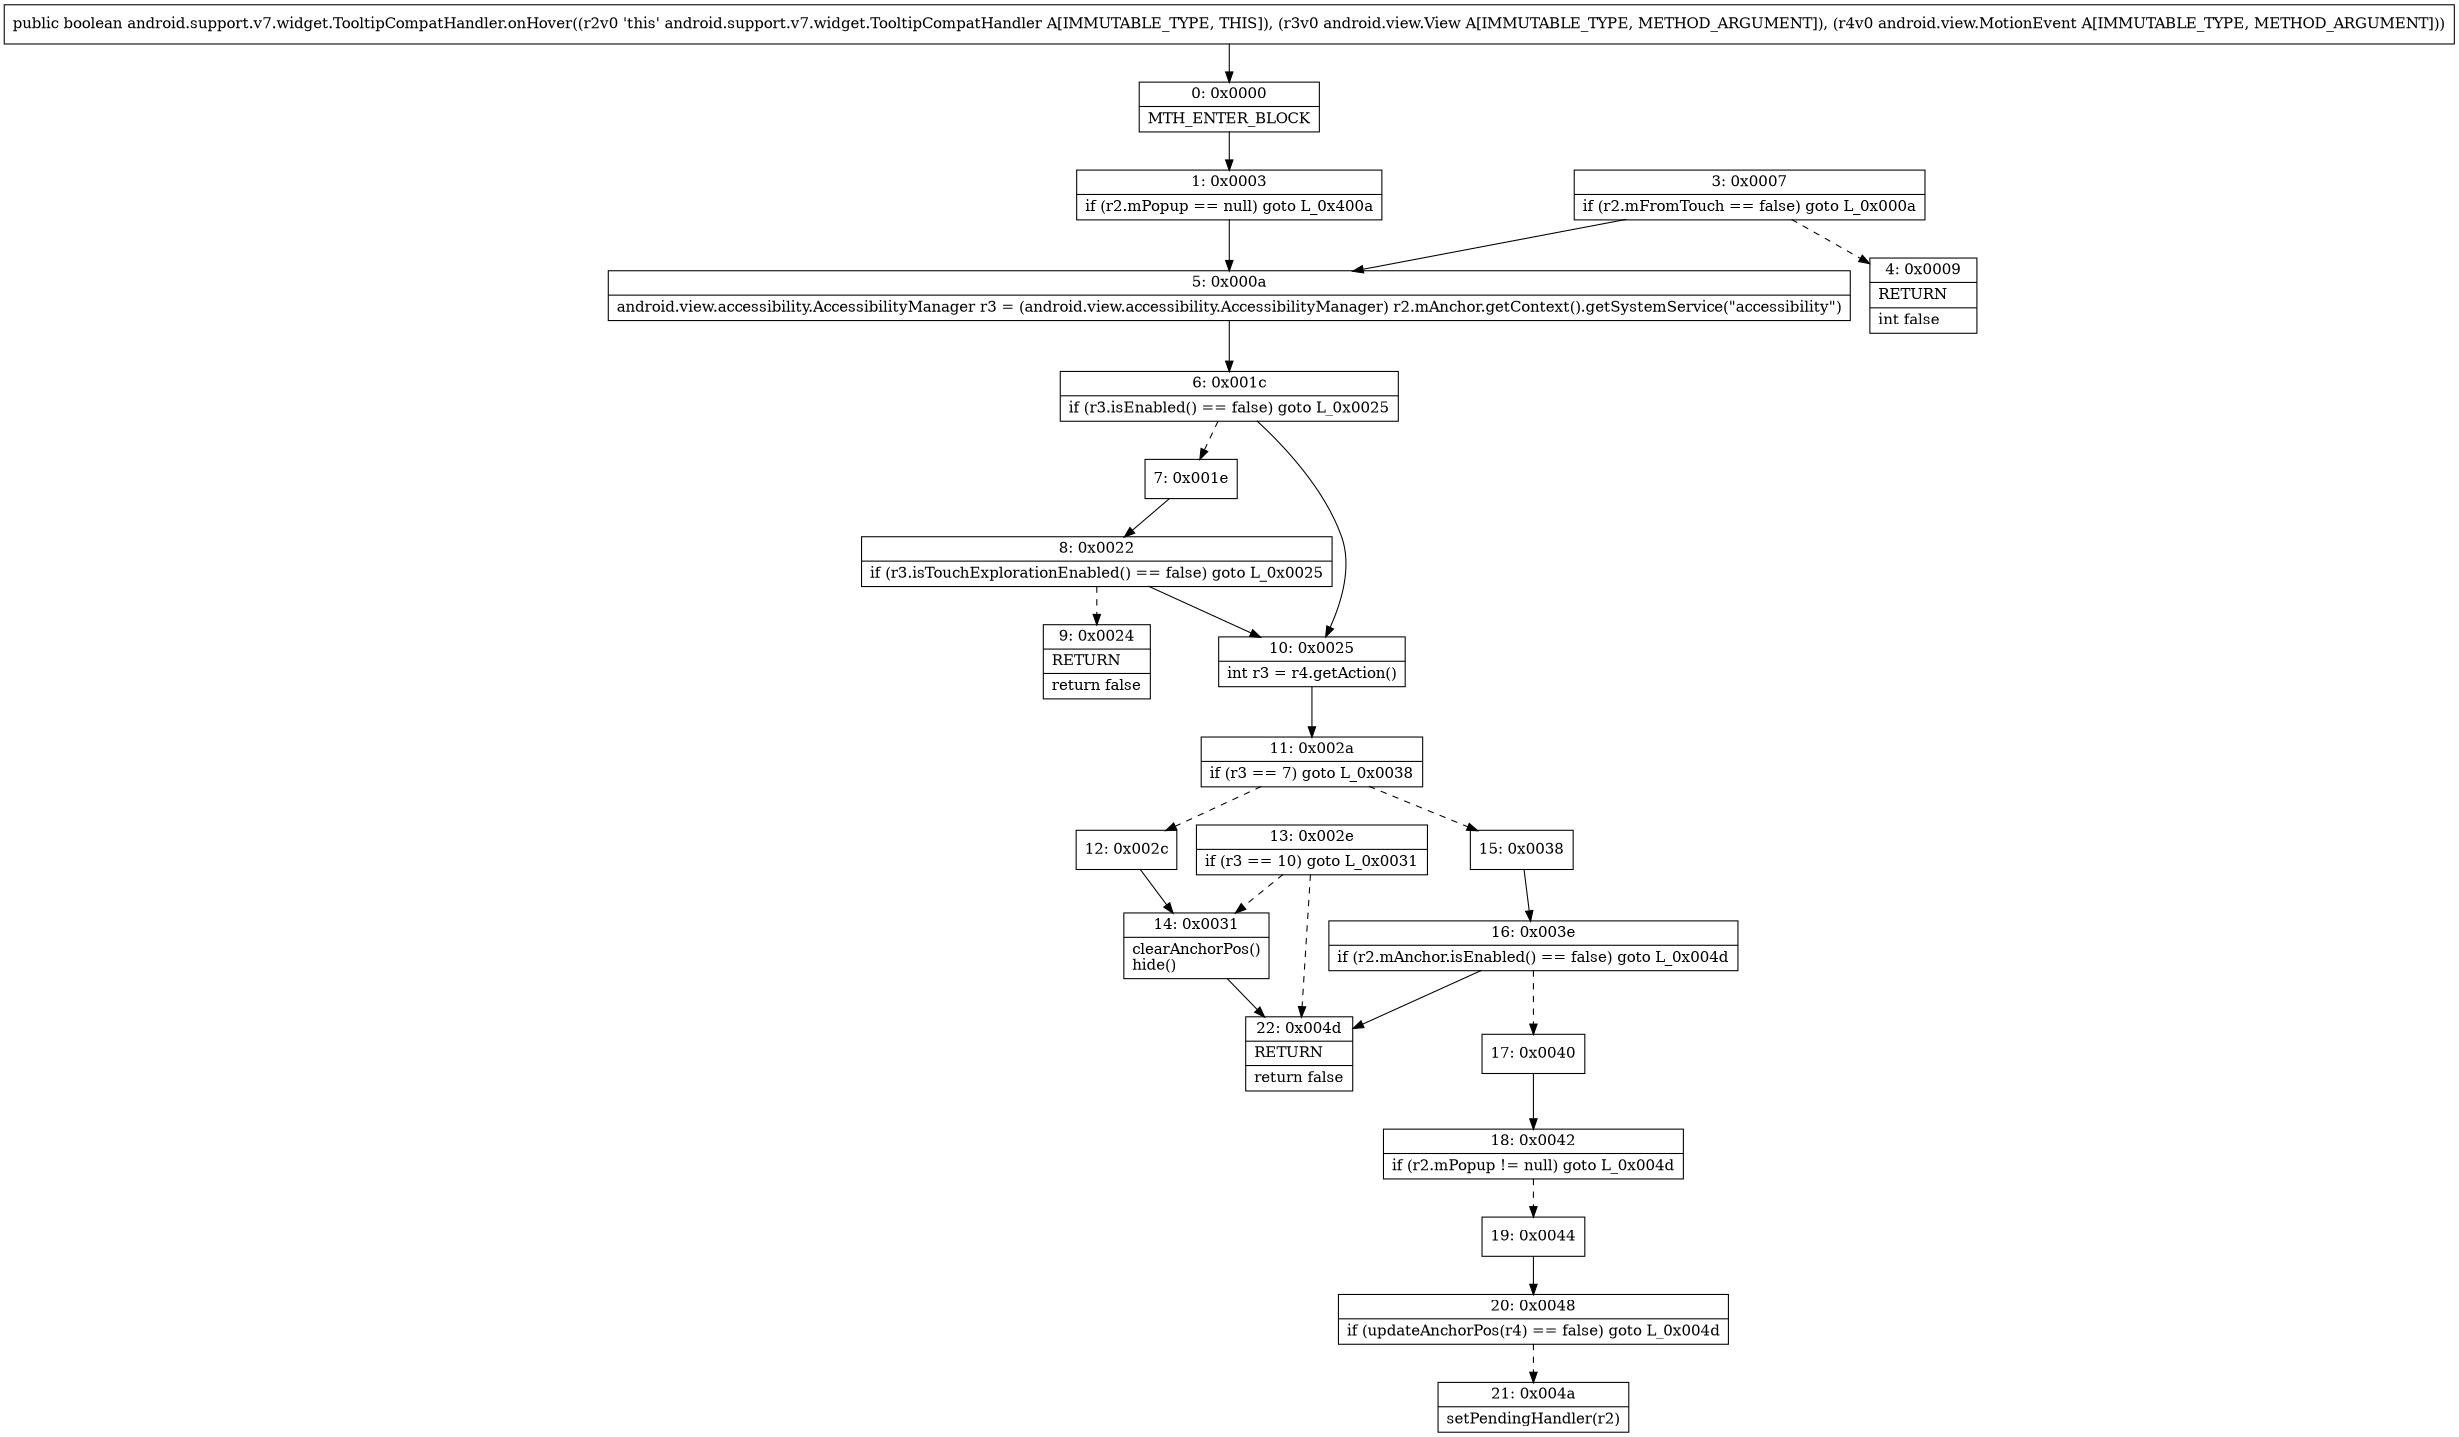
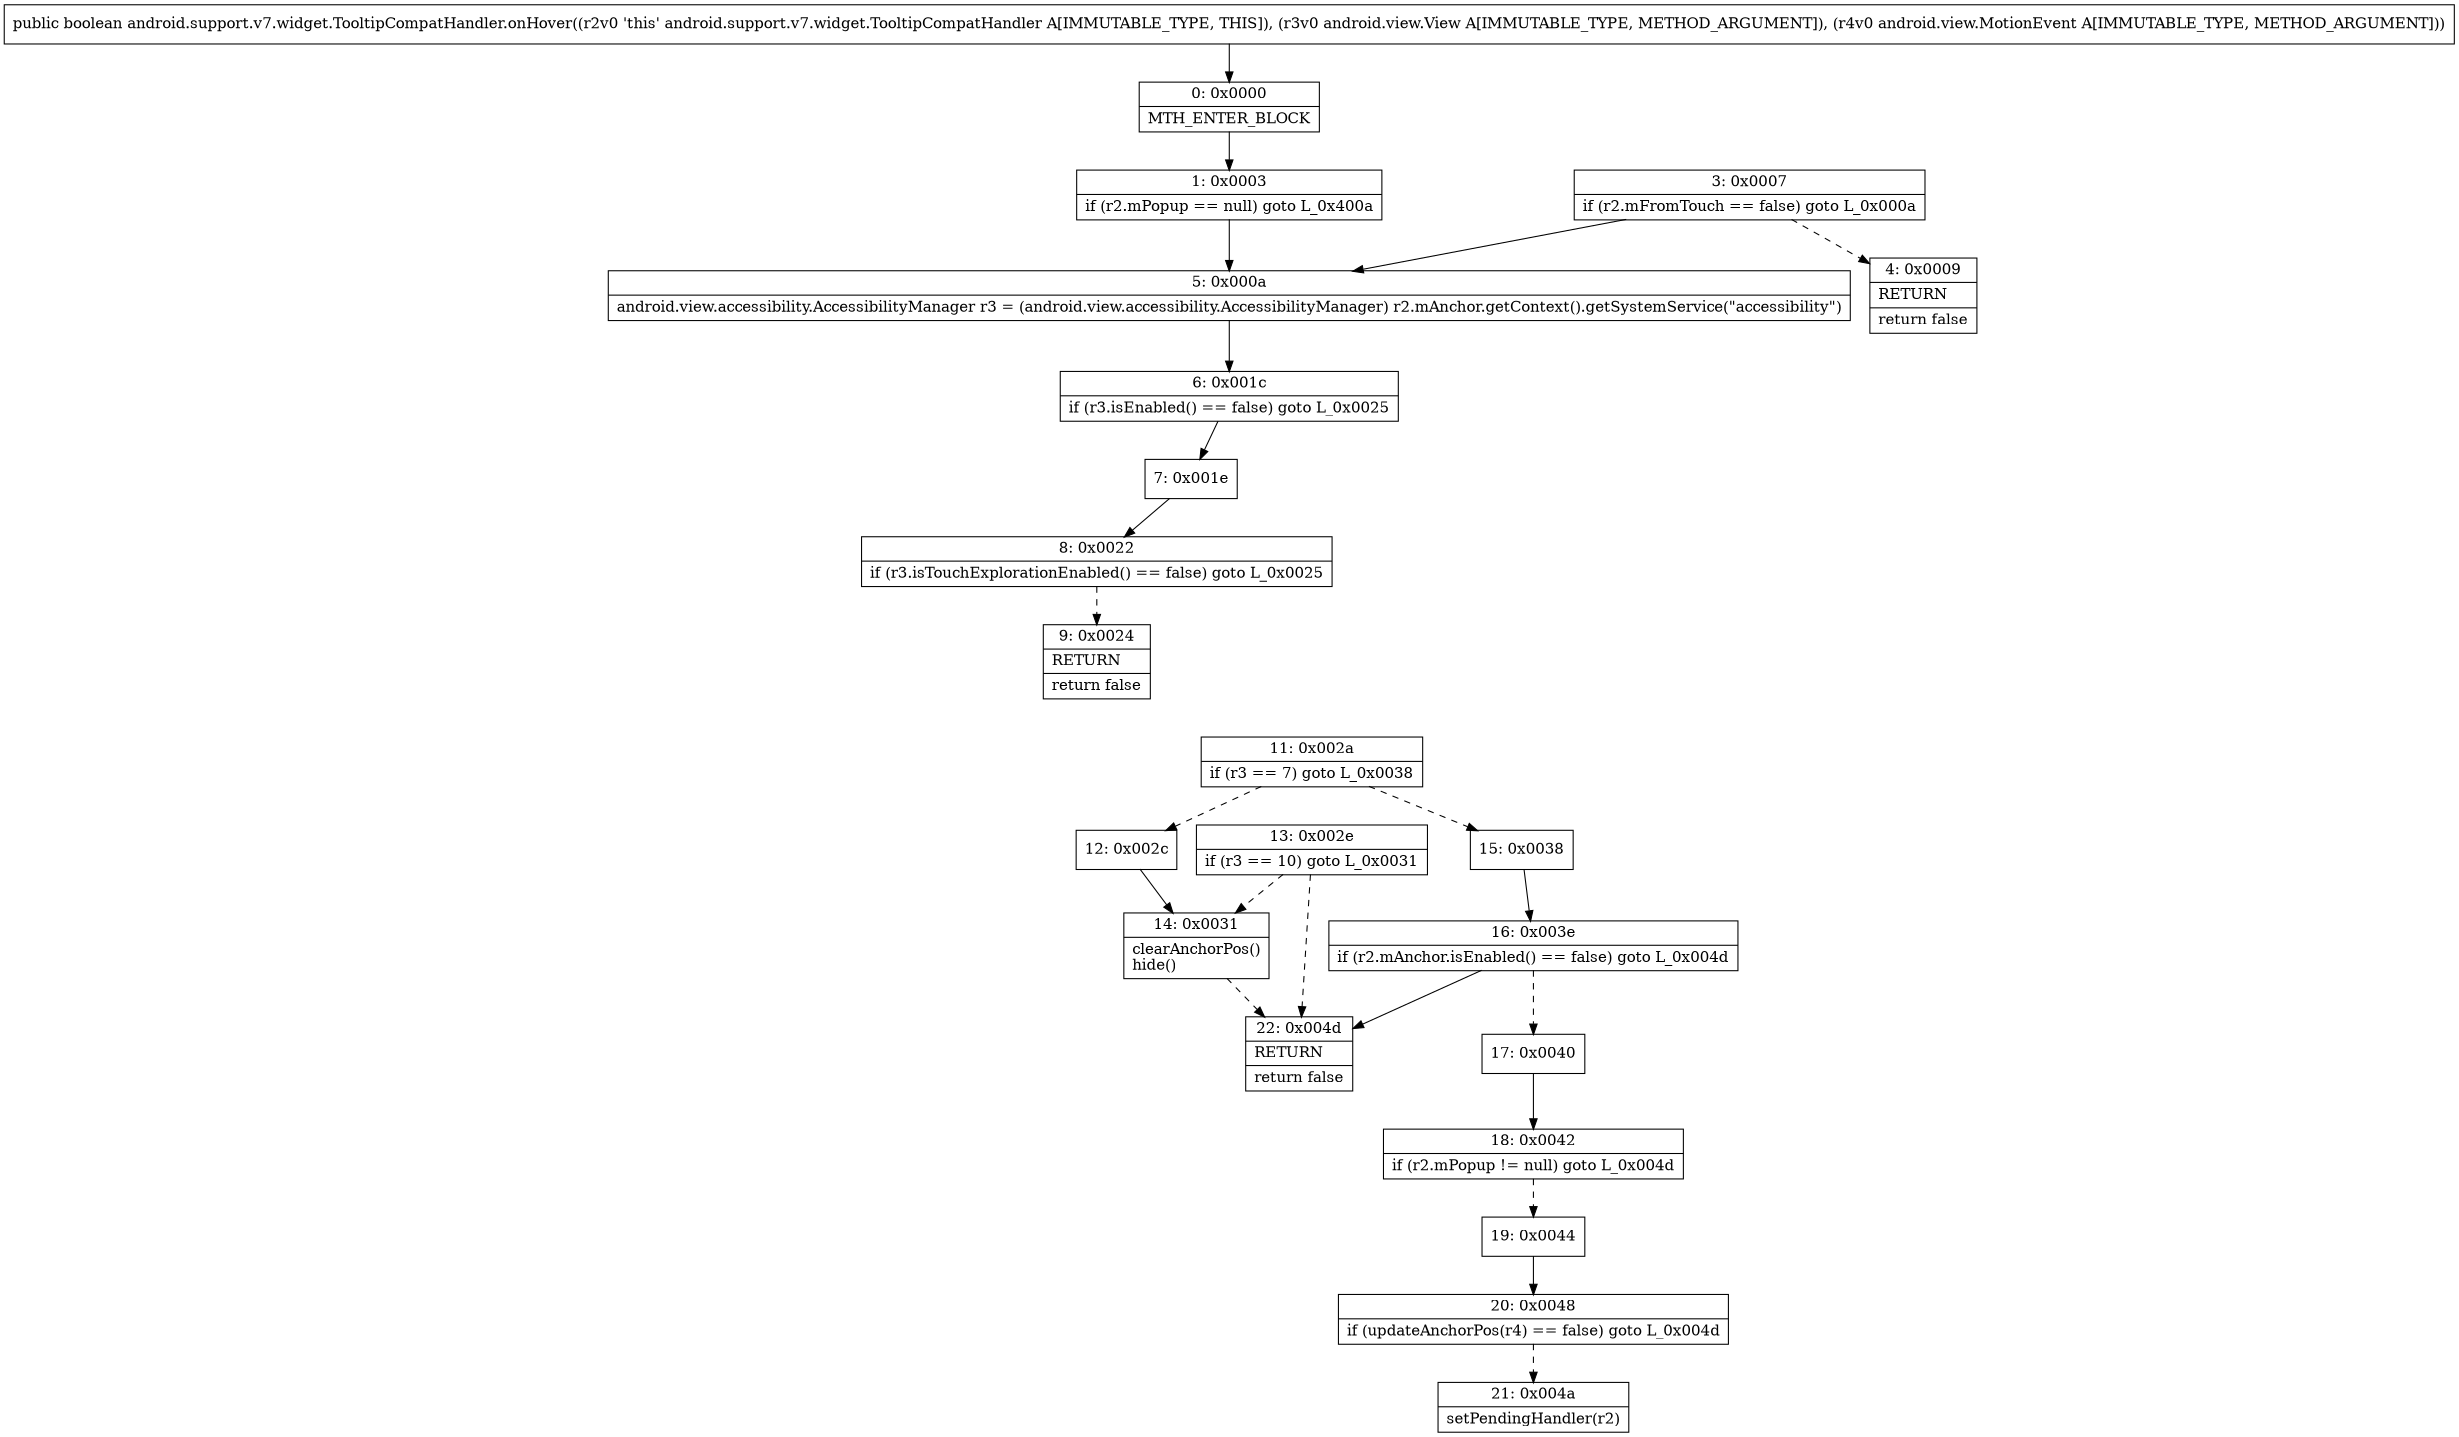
node "4: 0x0009": text "int false" -> "return false"
edge "6: 0x001c" -> "7: 0x001e": style dashed -> solid
node "10: 0x0025": removed
edge "14: 0x0031" -> "22: 0x004d": style solid -> dashed
